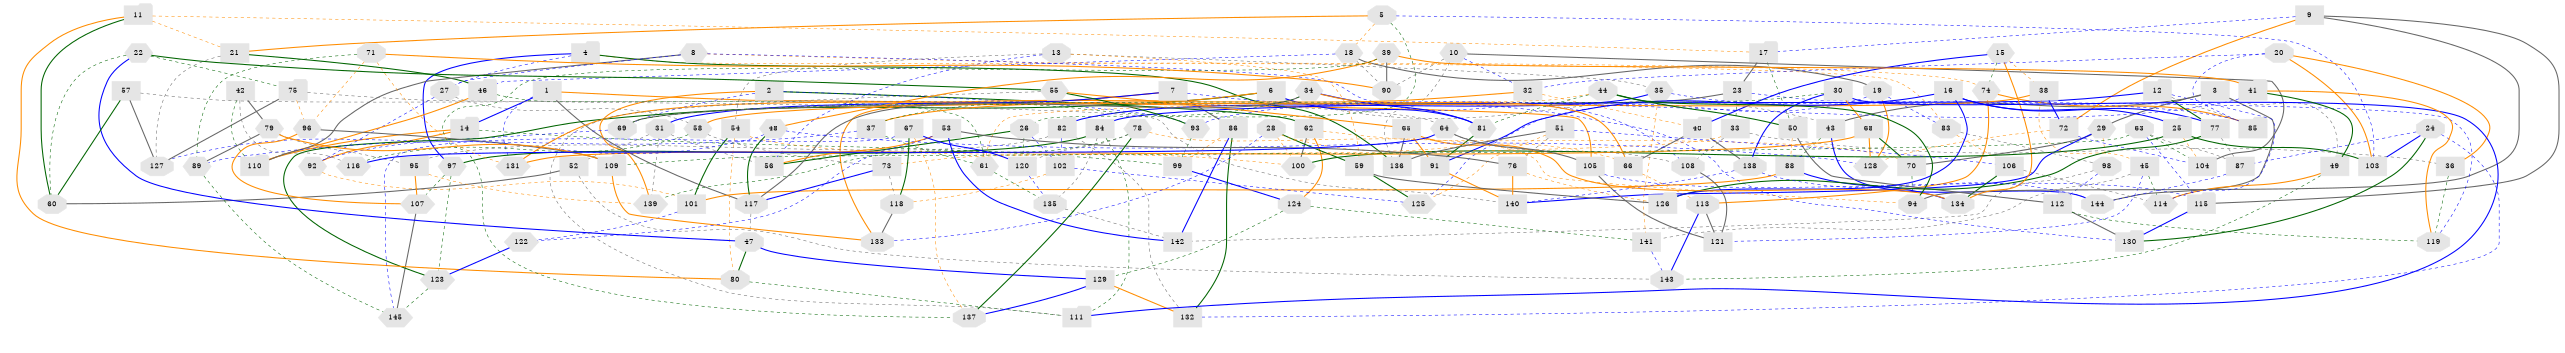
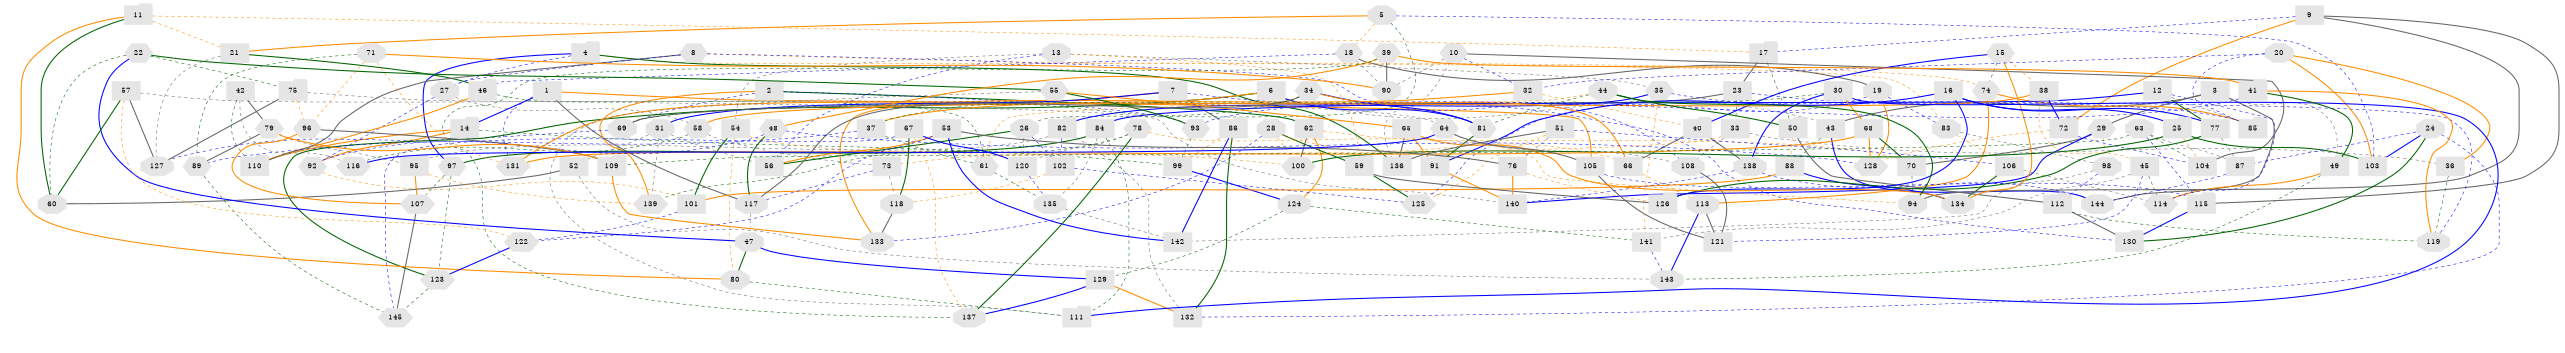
edge "73" -- "117": style bold -> dashed
edge "57" -- "122": added
